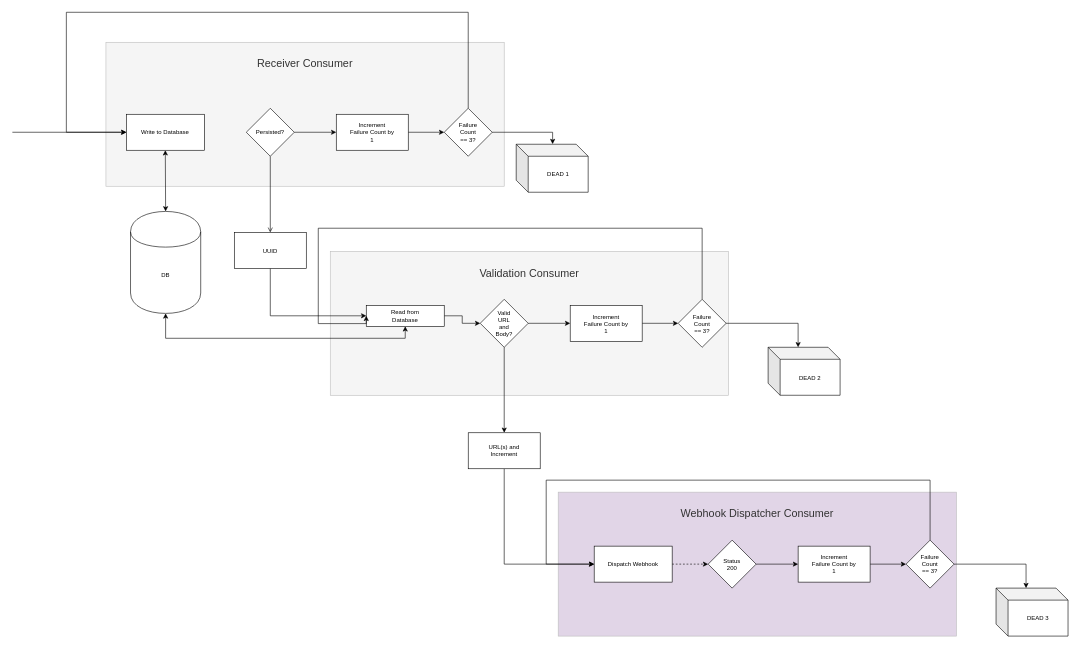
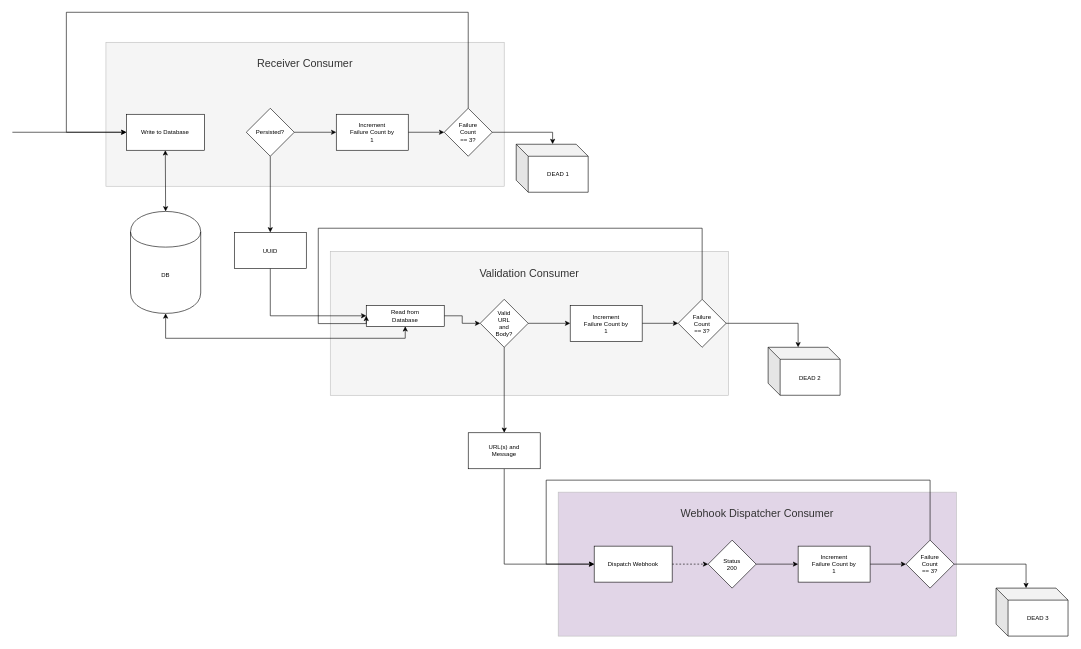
edge "Persisted?" -> "UUID": arrowhead open -> classic
node "URL(s) and Increment": label "URL(s) and Increment" -> "URL(s) and Message"
